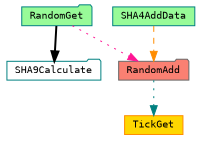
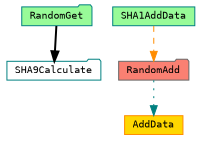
node "SHA4AddData": label "SHA4AddData" -> "SHA1AddData"
edge "RandomGet" -> "RandomAdd": removed
node "TickGet": label "TickGet" -> "AddData"
